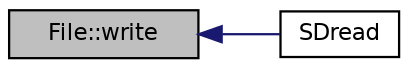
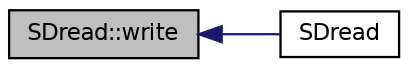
node "File::write": label "File::write" -> "SDread::write"
